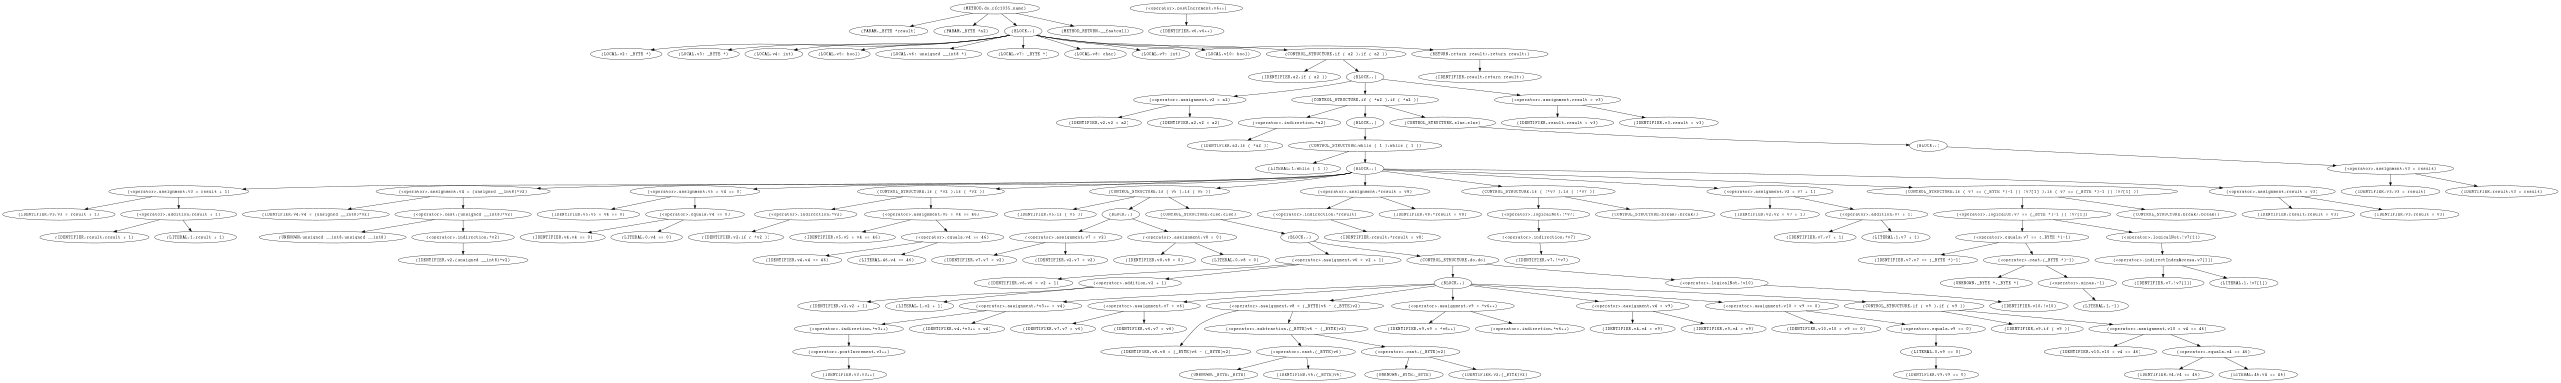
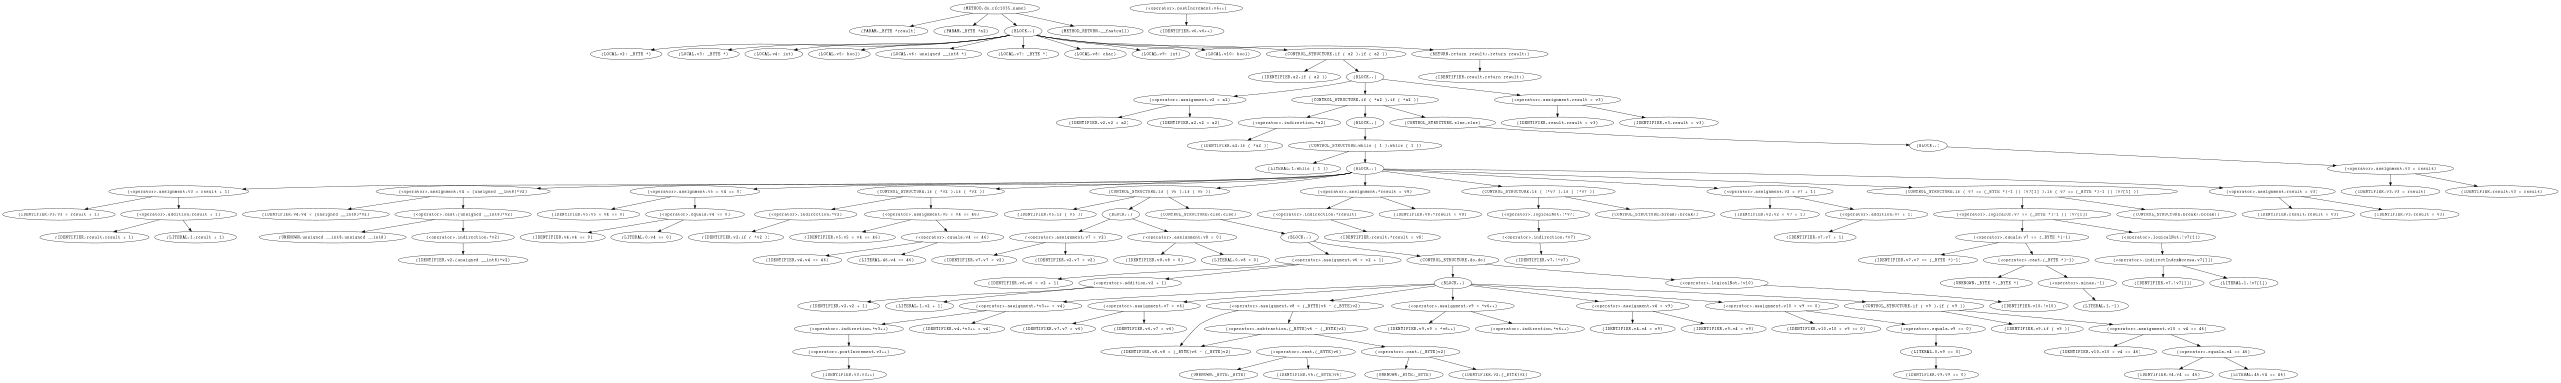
node "(LITERAL,1,v7 + 1)": removed
edge "(<operator>.subtraction,(_BYTE)v6 - (_BYTE)v2)" -> "(<operator>.cast,(_BYTE)v6)": now "(<operator>.subtraction,(_BYTE)v6 - (_BYTE)v2)" -> "(IDENTIFIER,v8,v8 = (_BYTE)v6 - (_BYTE)v2)"
